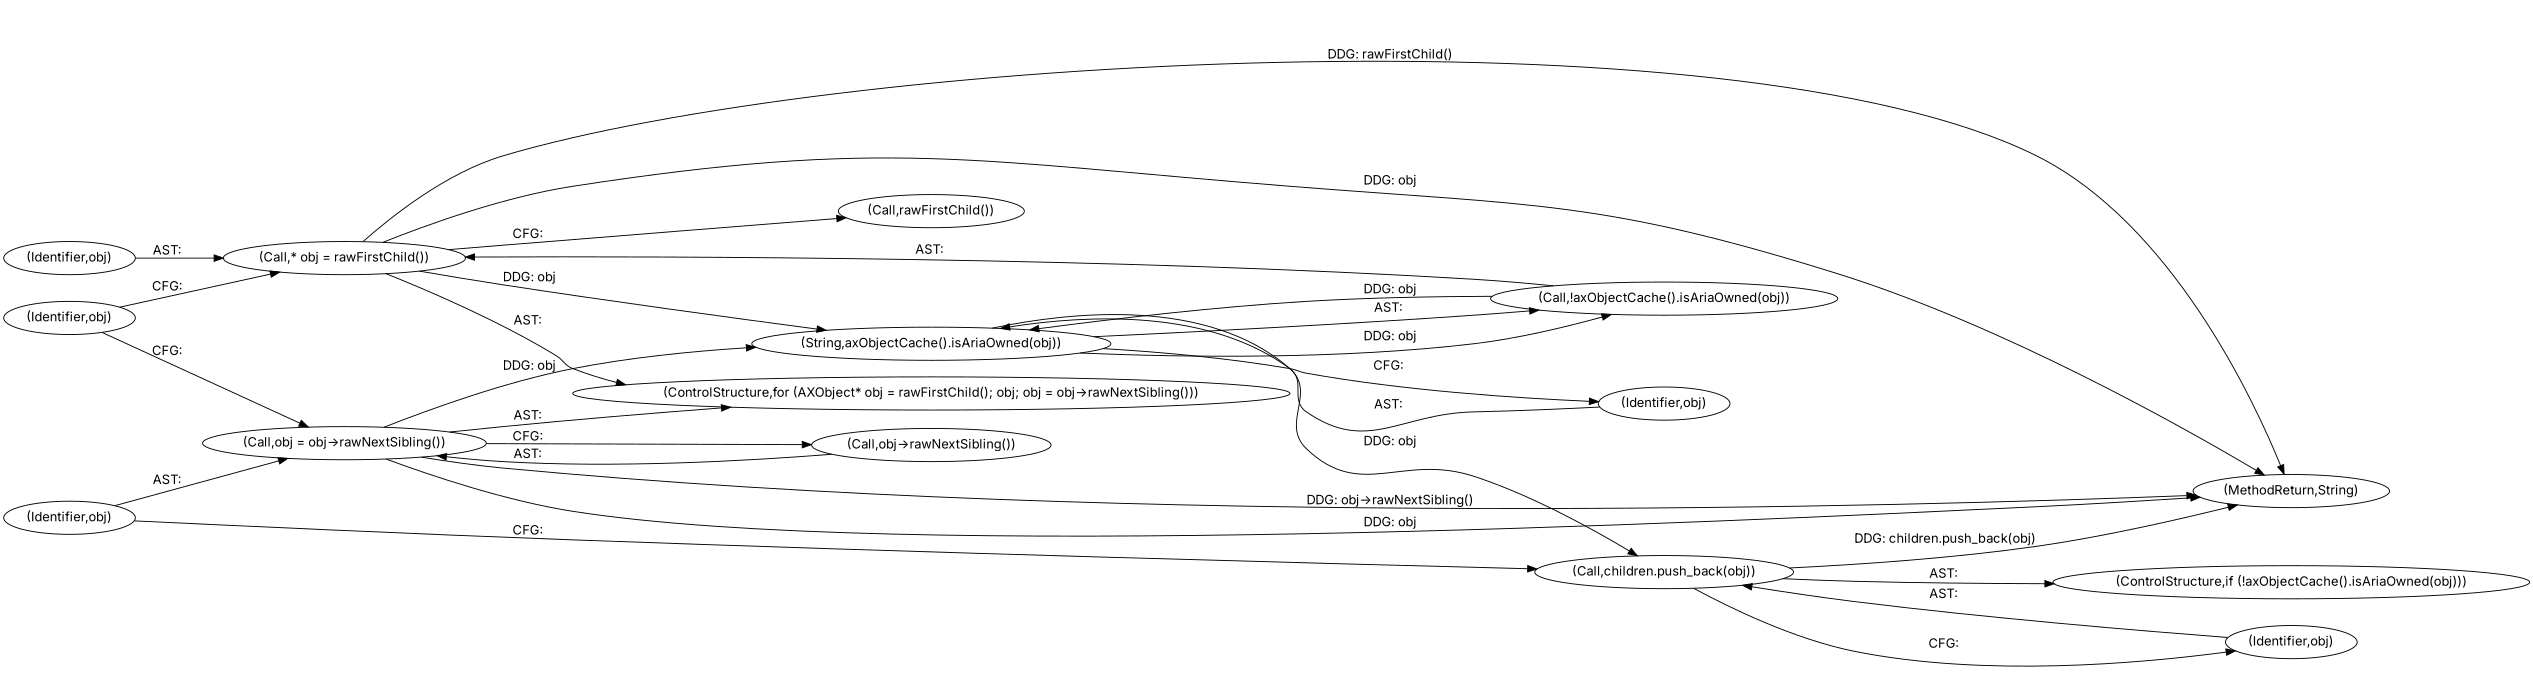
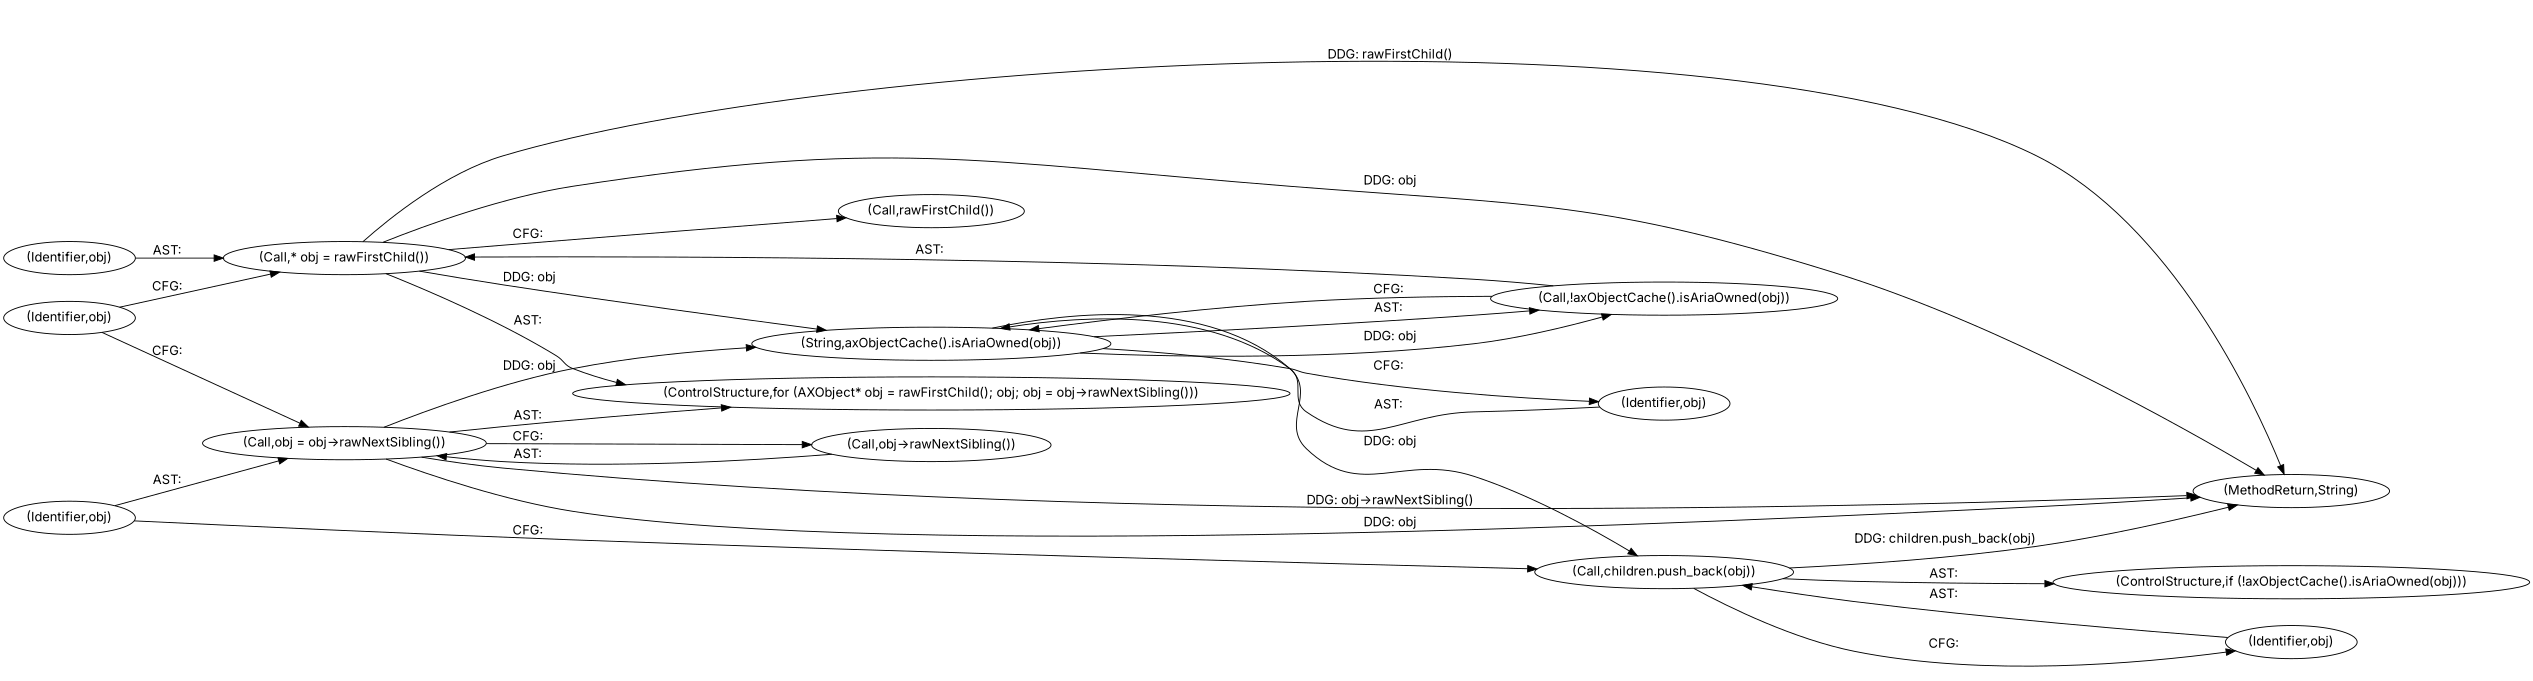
edge "(Call,!axObjectCache().isAriaOwned(obj))" -> "(String,axObjectCache().isAriaOwned(obj))": label "DDG: obj" -> "CFG: "
